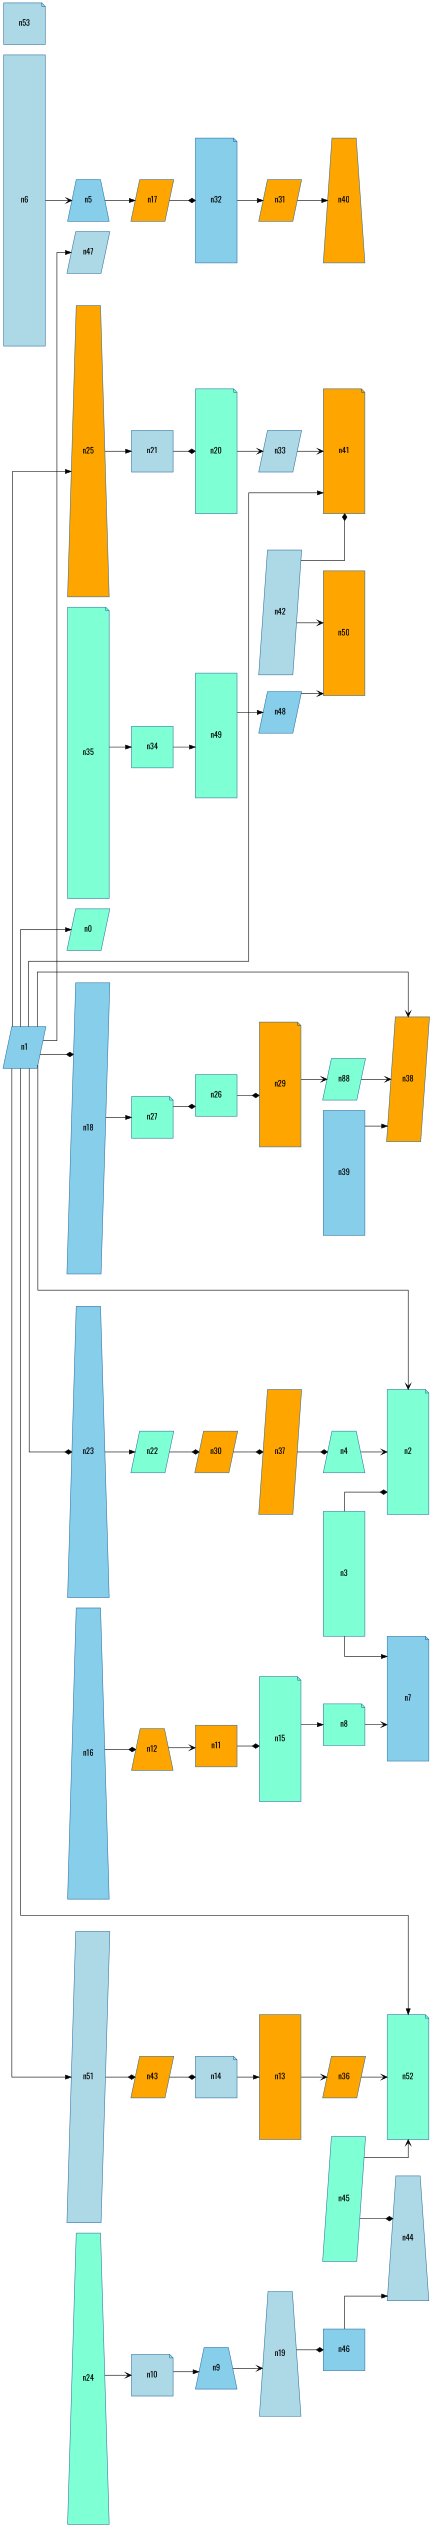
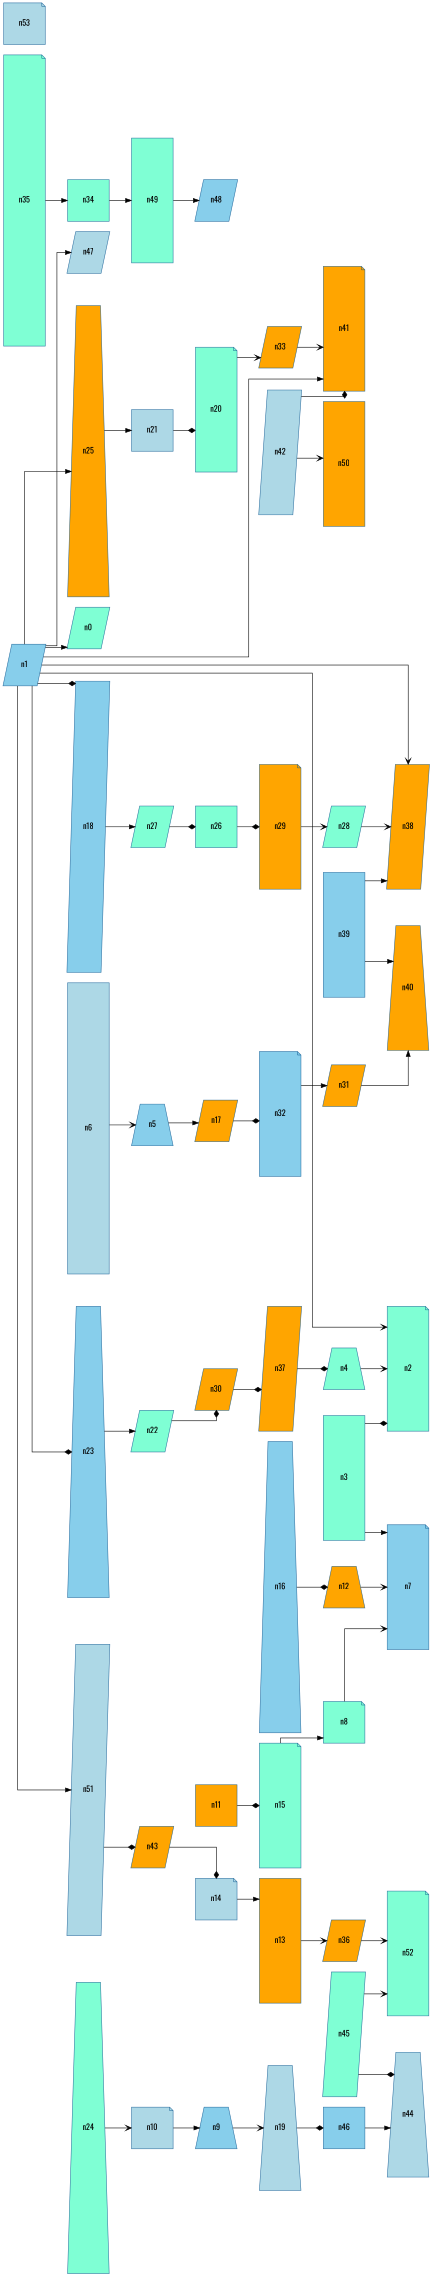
node "n33": fillcolor lightblue -> orange
edge "n48" -> "n50": removed
edge "n39" -> "n40": added
node "n88": label "n88" -> "n28"
node "n27": shape note -> parallelogram
edge "n1" -> "n52": removed
edge "n12" -> "n11": now "n12" -> "n7"
